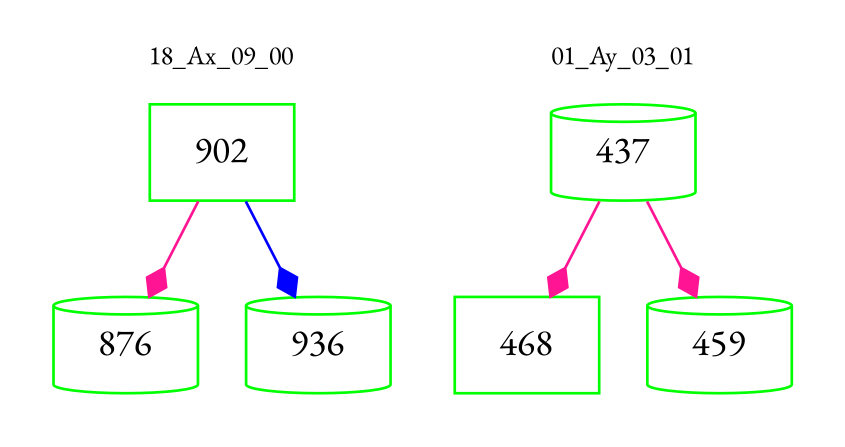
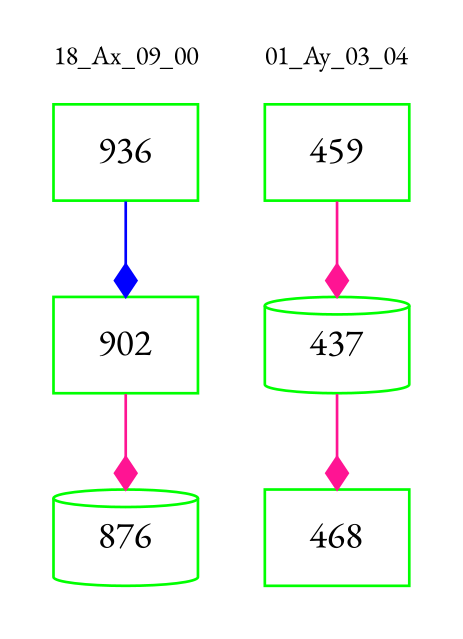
cluster "01_Ay_03_01": label "01_Ay_03_01" -> "01_Ay_03_04"
edge "902" -> "936": reversed
edge "437" -> "459": reversed
node "936": shape cylinder -> box
node "459": shape cylinder -> box
